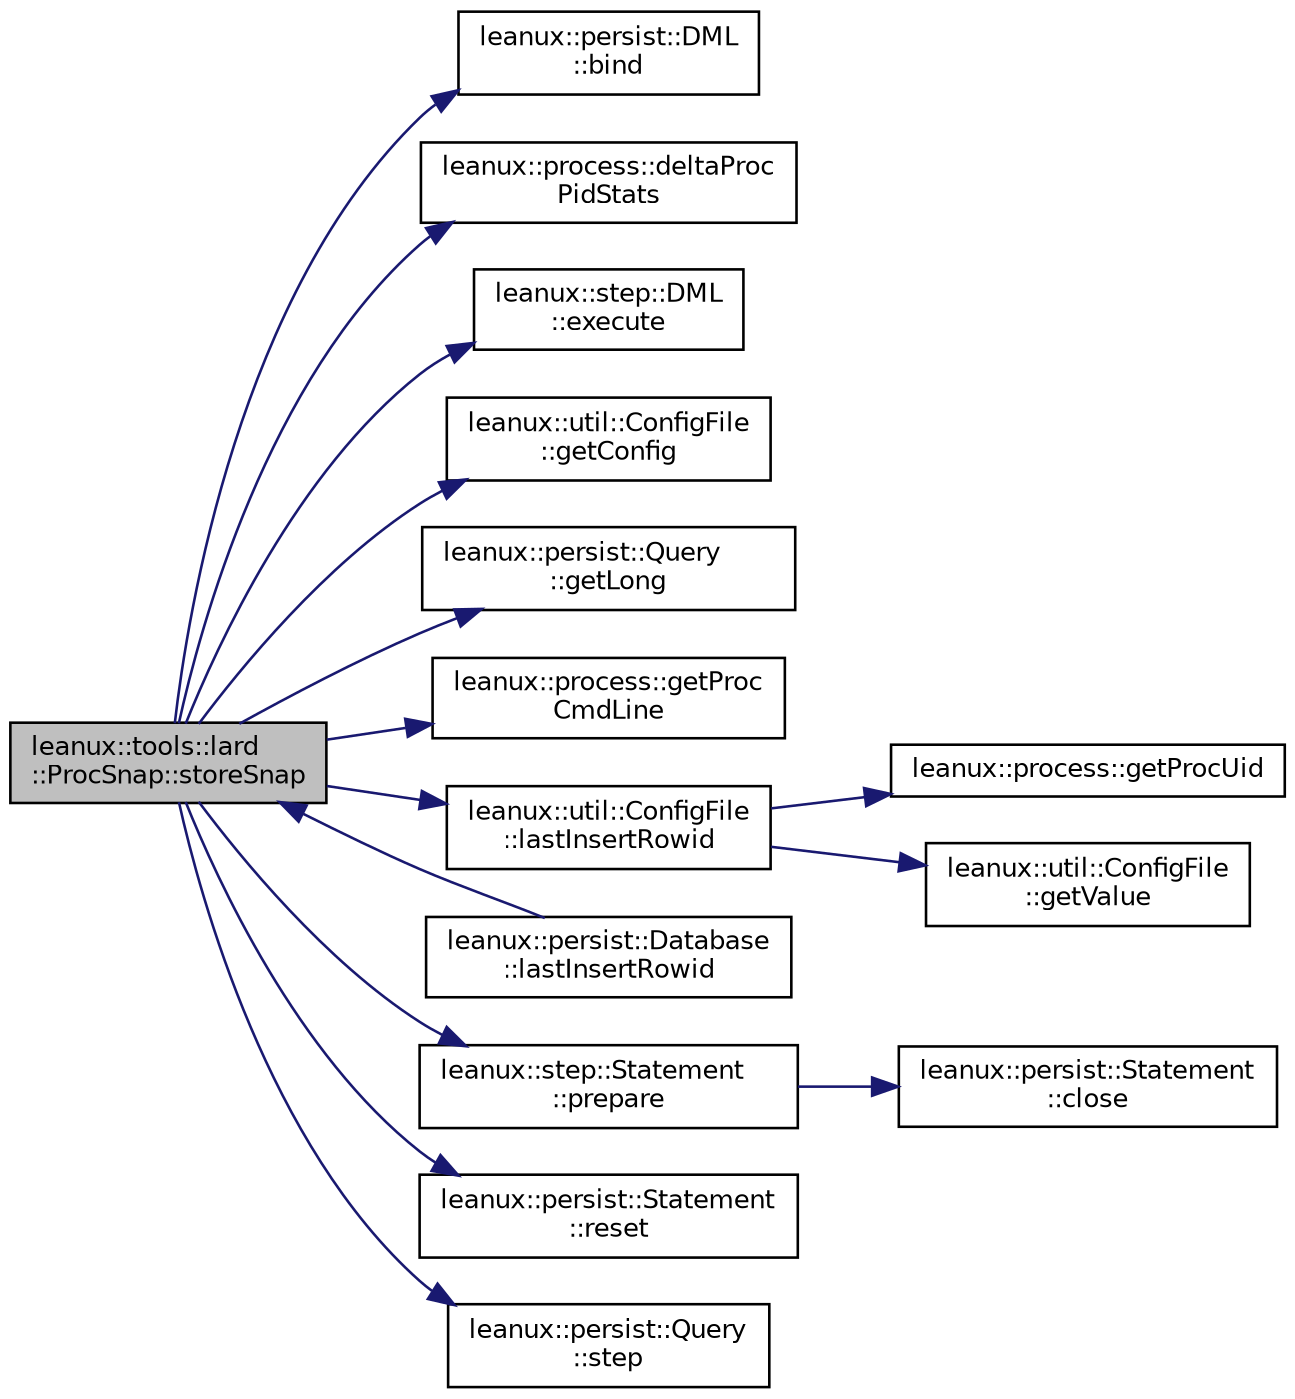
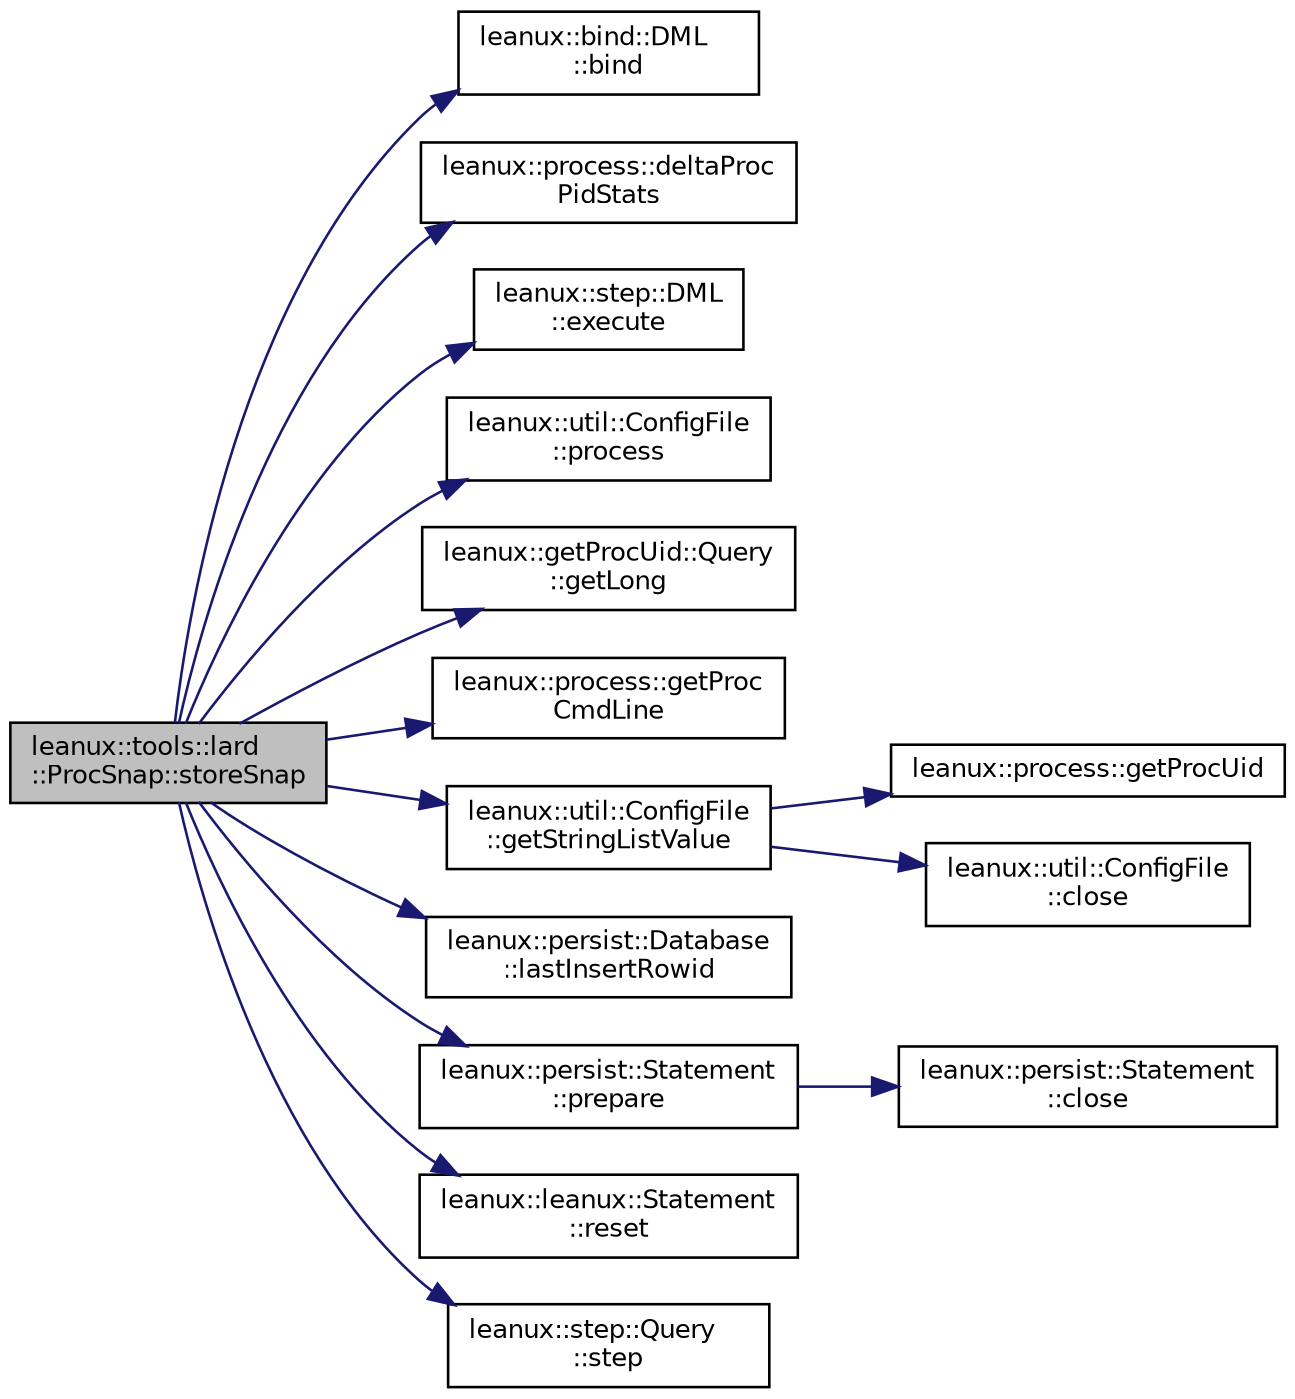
node "leanux::persist::DML ::bind": label "leanux::persist::DML ::bind" -> "leanux::bind::DML ::bind"
node "leanux::util::ConfigFile ::getConfig": label "leanux::util::ConfigFile ::getConfig" -> "leanux::util::ConfigFile ::process"
node "leanux::persist::Query ::getLong": label "leanux::persist::Query ::getLong" -> "leanux::getProcUid::Query ::getLong"
node "leanux::util::ConfigFile ::lastInsertRowid": label "leanux::util::ConfigFile ::lastInsertRowid" -> "leanux::util::ConfigFile ::getStringListValue"
edge "leanux::persist::Database ::lastInsertRowid" -> "leanux::tools::lard ::ProcSnap::storeSnap": reversed
node "leanux::util::ConfigFile ::getValue": label "leanux::util::ConfigFile ::getValue" -> "leanux::util::ConfigFile ::close"
node "leanux::step::Statement ::prepare": label "leanux::step::Statement ::prepare" -> "leanux::persist::Statement ::prepare"
node "leanux::persist::Statement ::reset": label "leanux::persist::Statement ::reset" -> "leanux::leanux::Statement ::reset"
node "leanux::persist::Query ::step": label "leanux::persist::Query ::step" -> "leanux::step::Query ::step"
